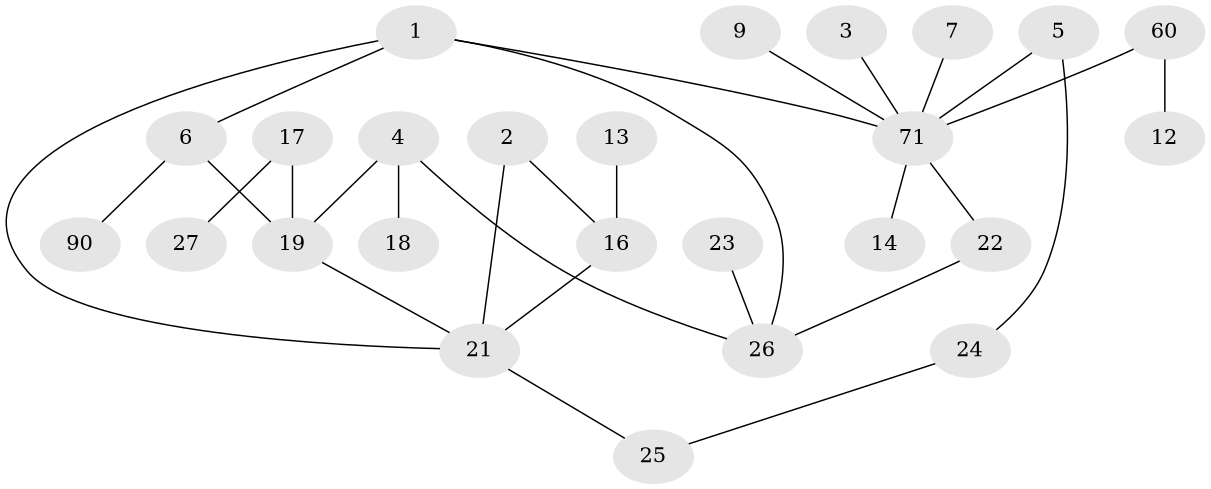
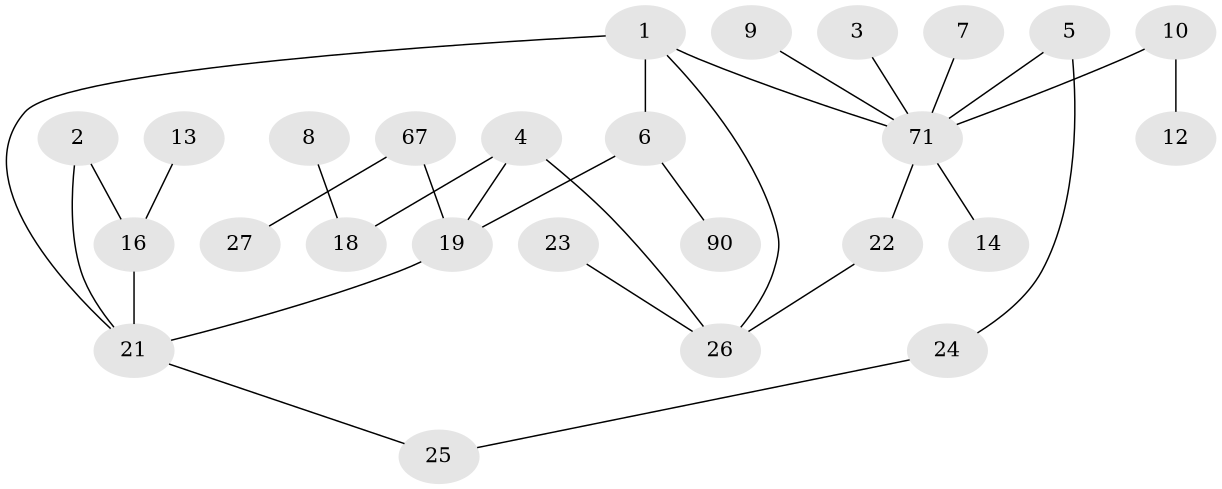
node "60": label "60" -> "10"
node "17": label "17" -> "67"
node "8": added
